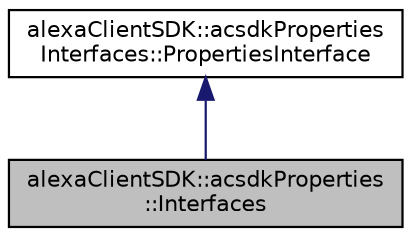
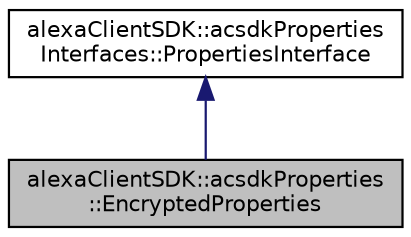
node "alexaClientSDK::acsdkProperties ::Interfaces": label "alexaClientSDK::acsdkProperties ::Interfaces" -> "alexaClientSDK::acsdkProperties ::EncryptedProperties"
